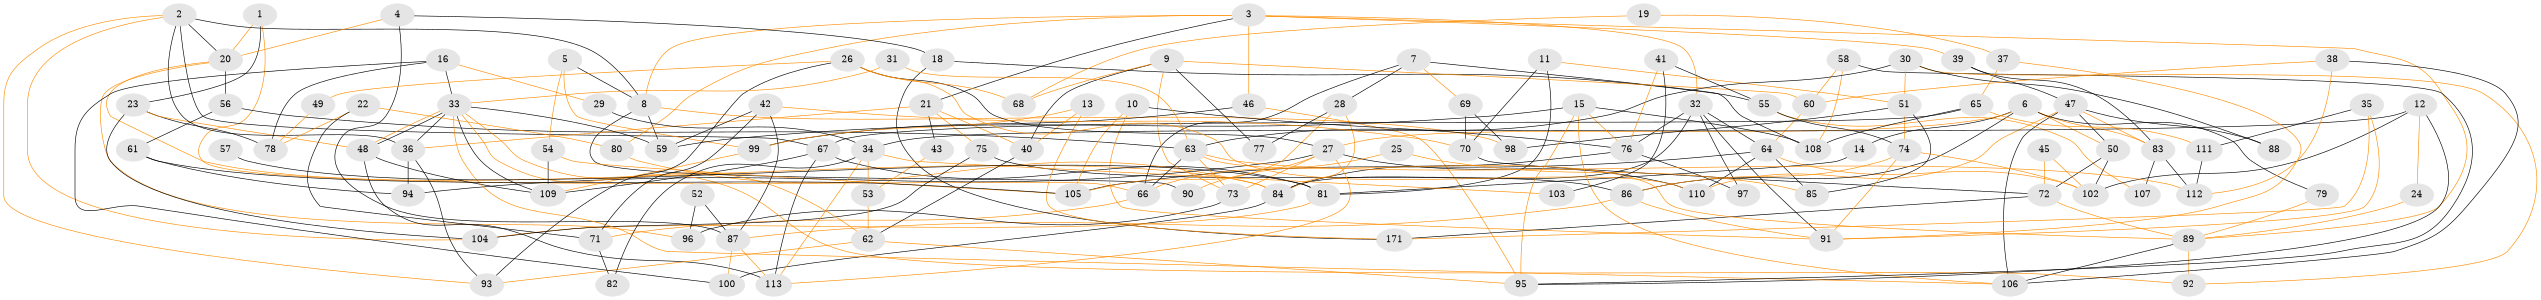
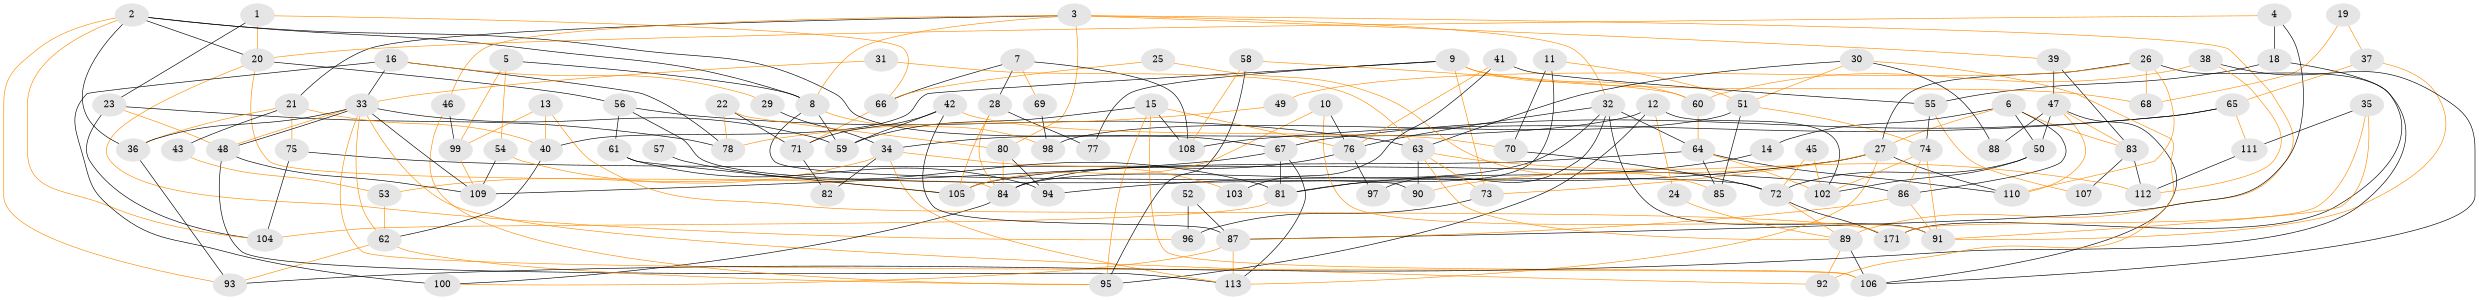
edge "69" -- "70": removed
edge "6" -- "50": color darkorange -> black
edge "63" -- "66": now "63" -- "90"
edge "36" -- "94": now "80" -- "94"
edge "56" -- "72": added
node "79": removed
